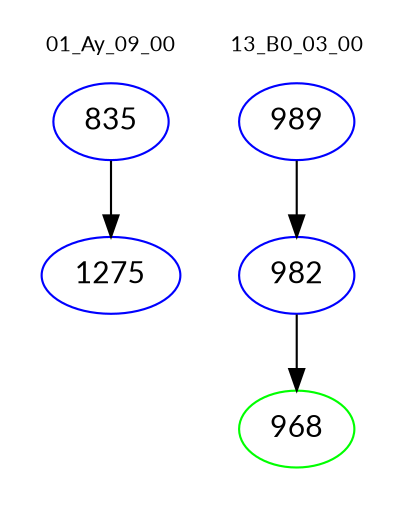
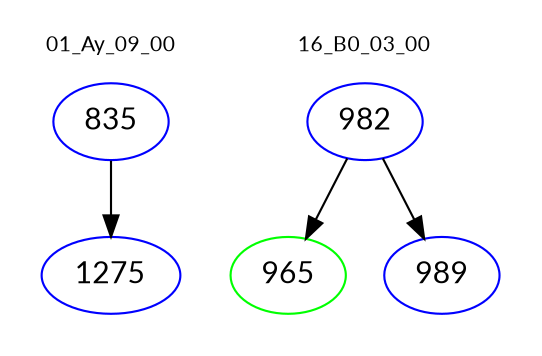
cluster "13_B0_03_00": label "13_B0_03_00" -> "16_B0_03_00"
edge "989" -> "982": reversed
node "968": label "968" -> "965"
